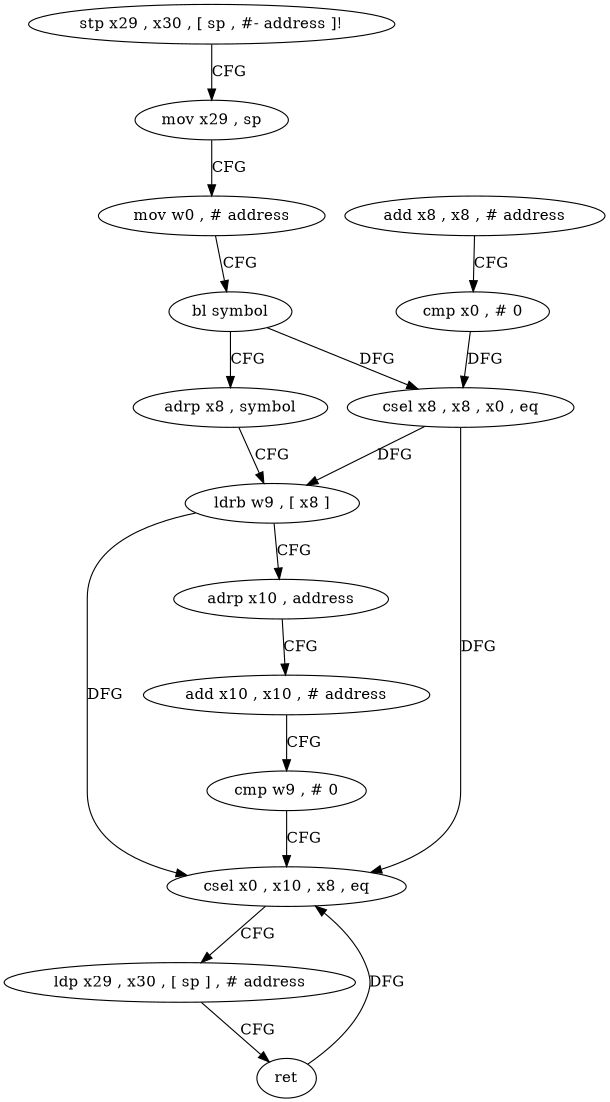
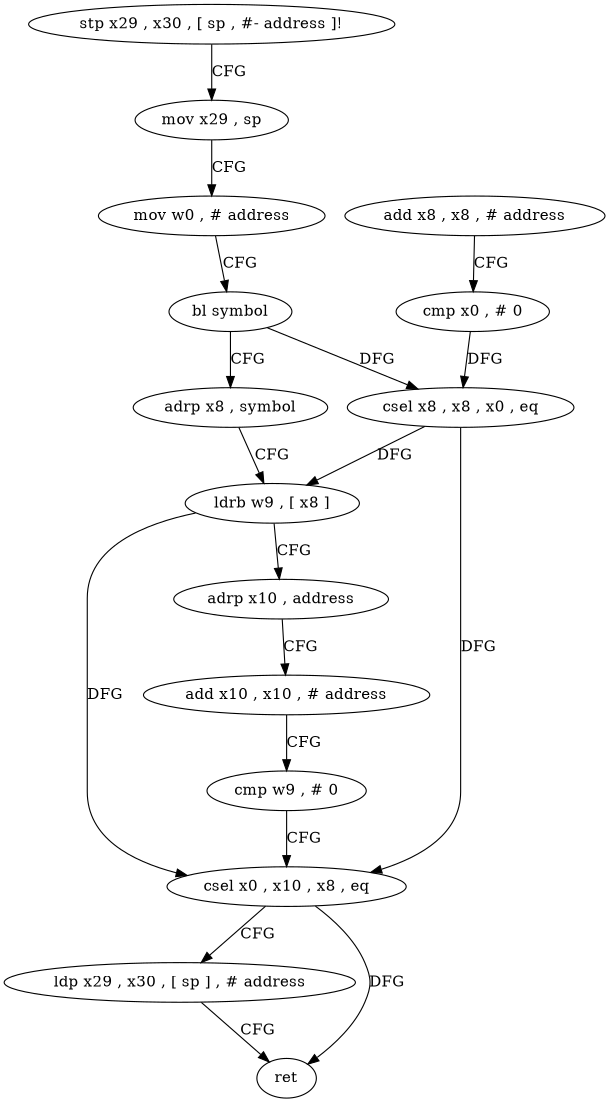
edge "ret" -> "csel x0 , x10 , x8 , eq": reversed
